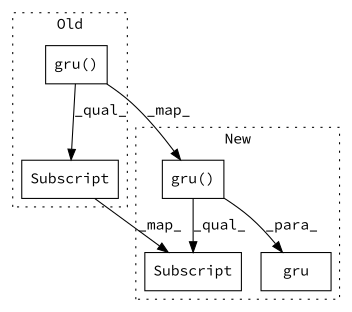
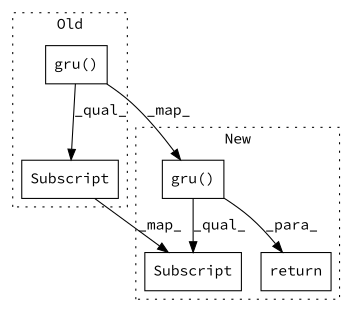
node "gru": label "gru" -> "return"
